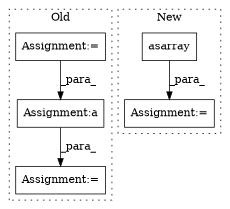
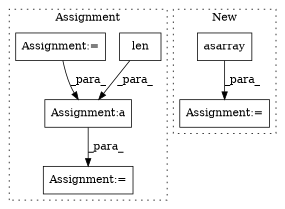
cluster "Old": label "Old" -> "Assignment"
node "len": added
